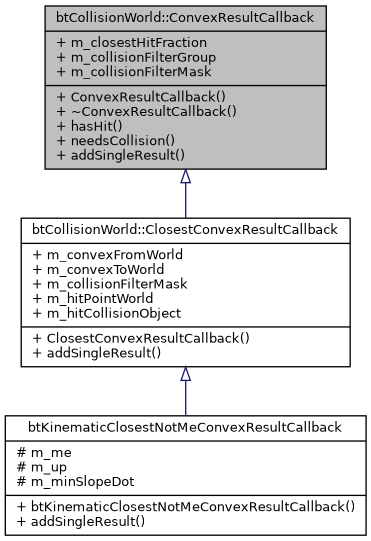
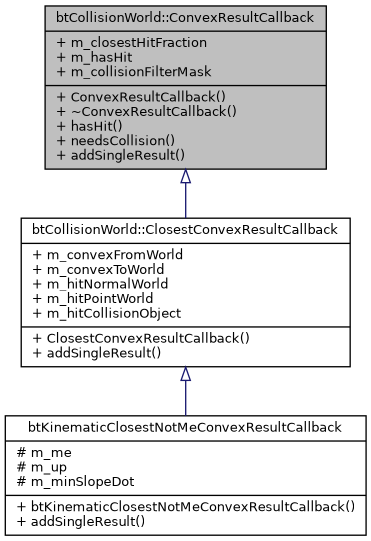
node "btCollisionWorld::ConvexResultCallback": text "+ m_collisionFilterGroup" -> "+ m_hasHit"
node "btCollisionWorld::ClosestConvexResultCallback": text "+ m_collisionFilterMask" -> "+ m_hitNormalWorld"
